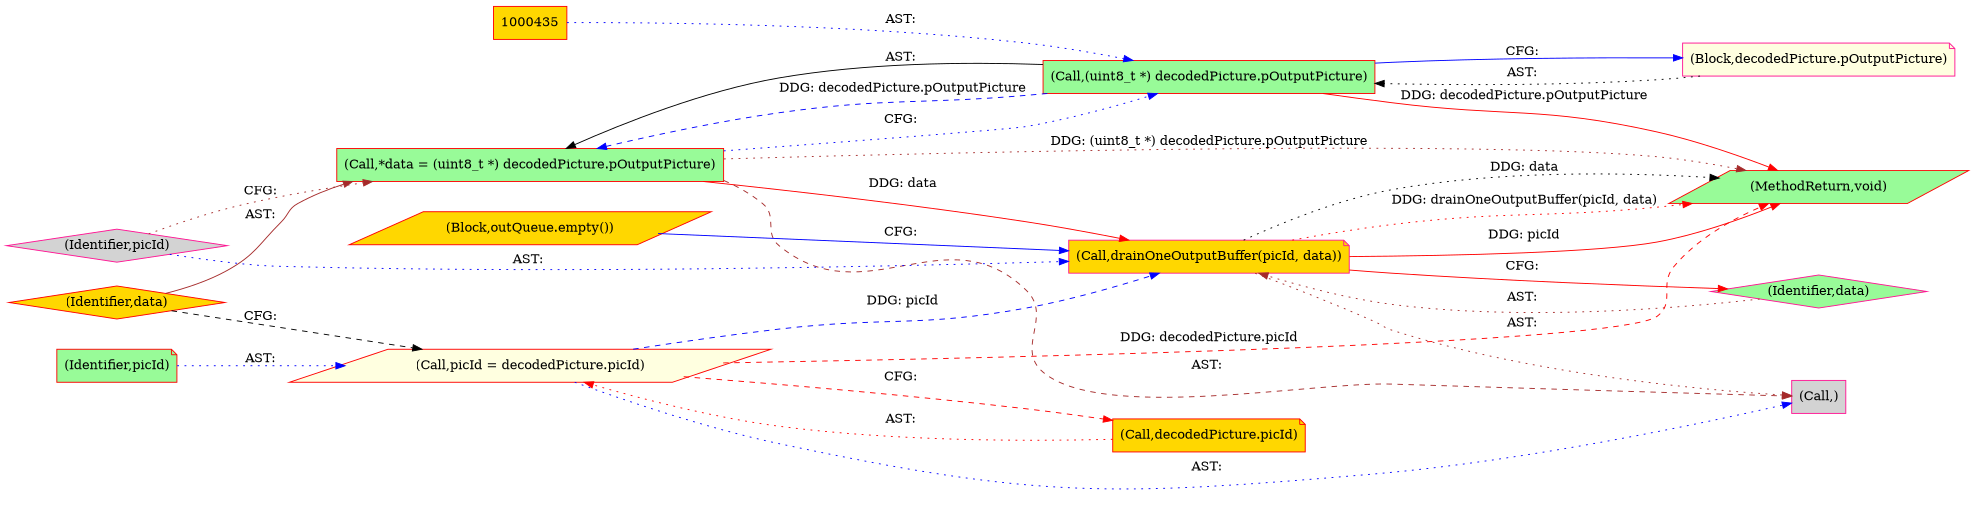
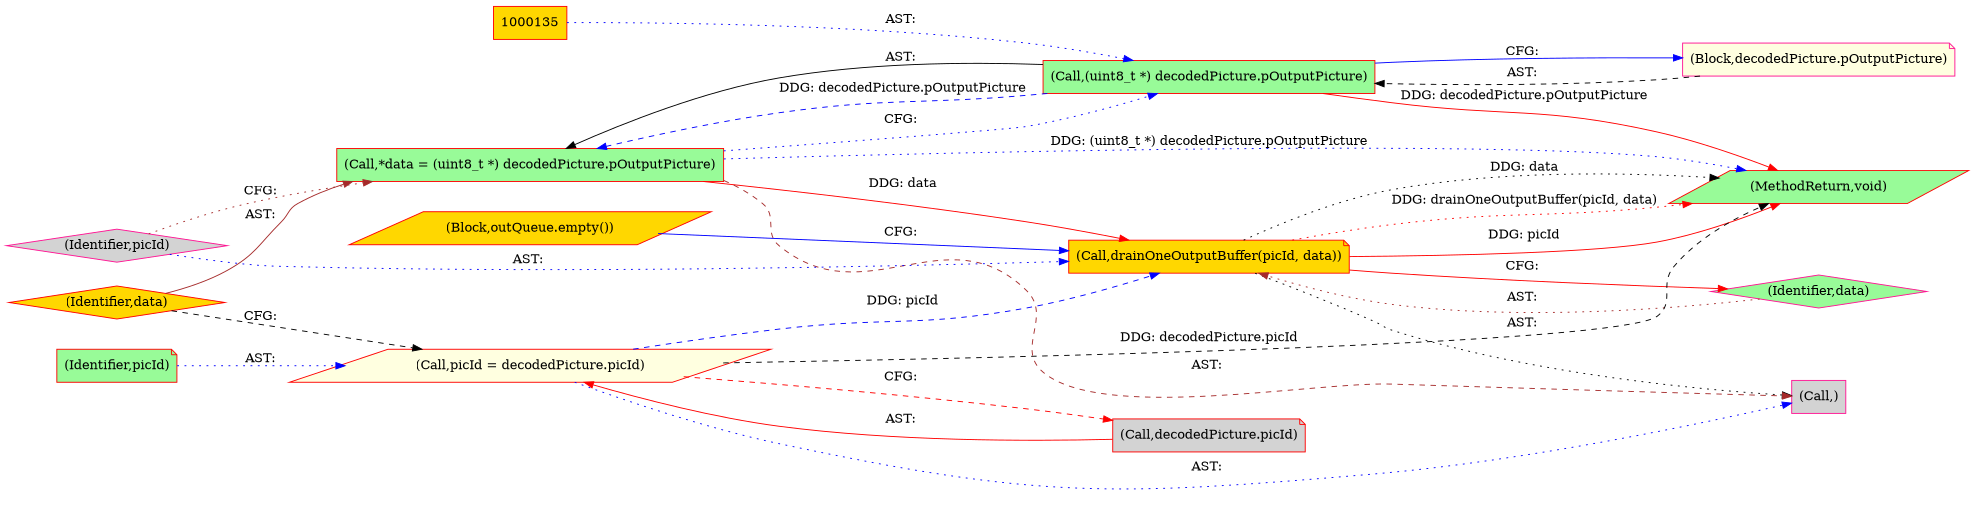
node "1000435": label "1000435" -> "1000135"
edge "(Block,decodedPicture.pOutputPicture)" -> "(Call,(uint8_t *) decodedPicture.pOutputPicture)": style dotted -> dashed
edge "(Call,*data = (uint8_t *) decodedPicture.pOutputPicture)" -> "(MethodReturn,void)": color brown -> blue
node "(Call,drainOneOutputBuffer(picId, data))": color deeppink -> red
edge "(Call,picId = decodedPicture.picId)" -> "(MethodReturn,void)": color red -> black
edge "(Call,drainOneOutputBuffer(picId, data))" -> "(Call,)": color brown -> black
edge "(Call,decodedPicture.picId)" -> "(Call,picId = decodedPicture.picId)": style dotted -> solid
node "(Call,decodedPicture.picId)": fillcolor gold -> lightgrey
